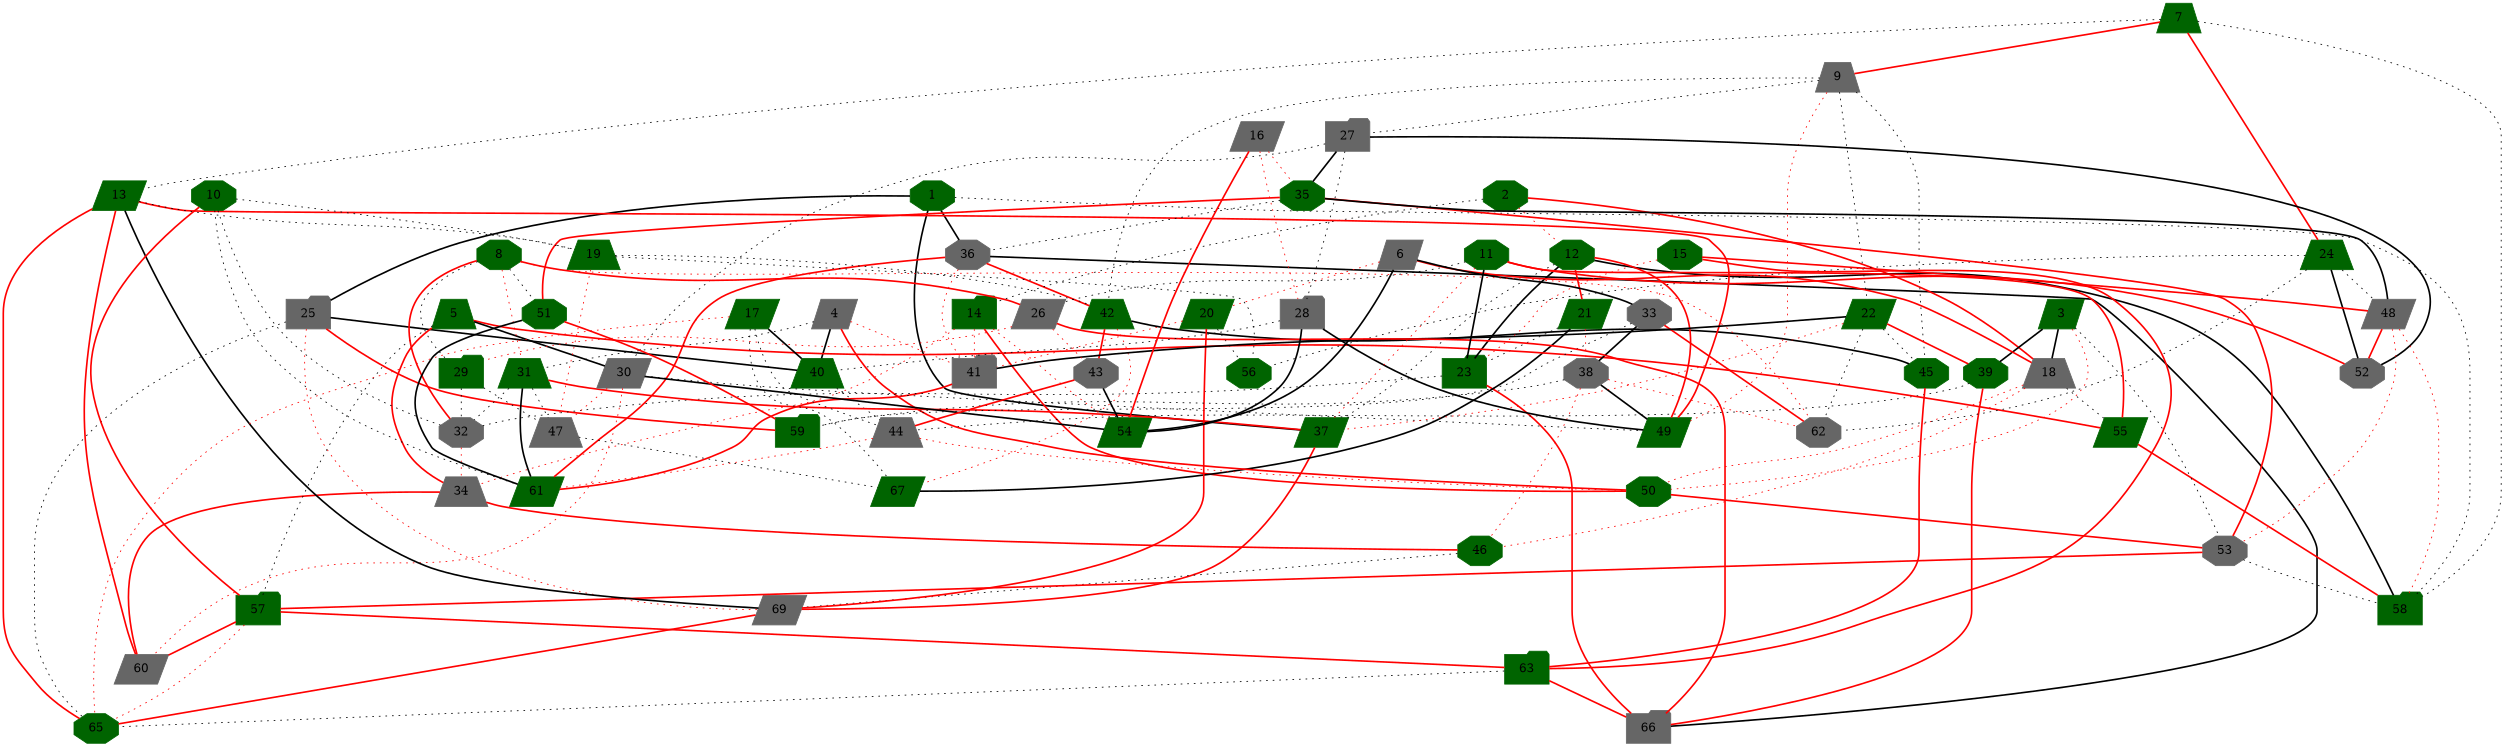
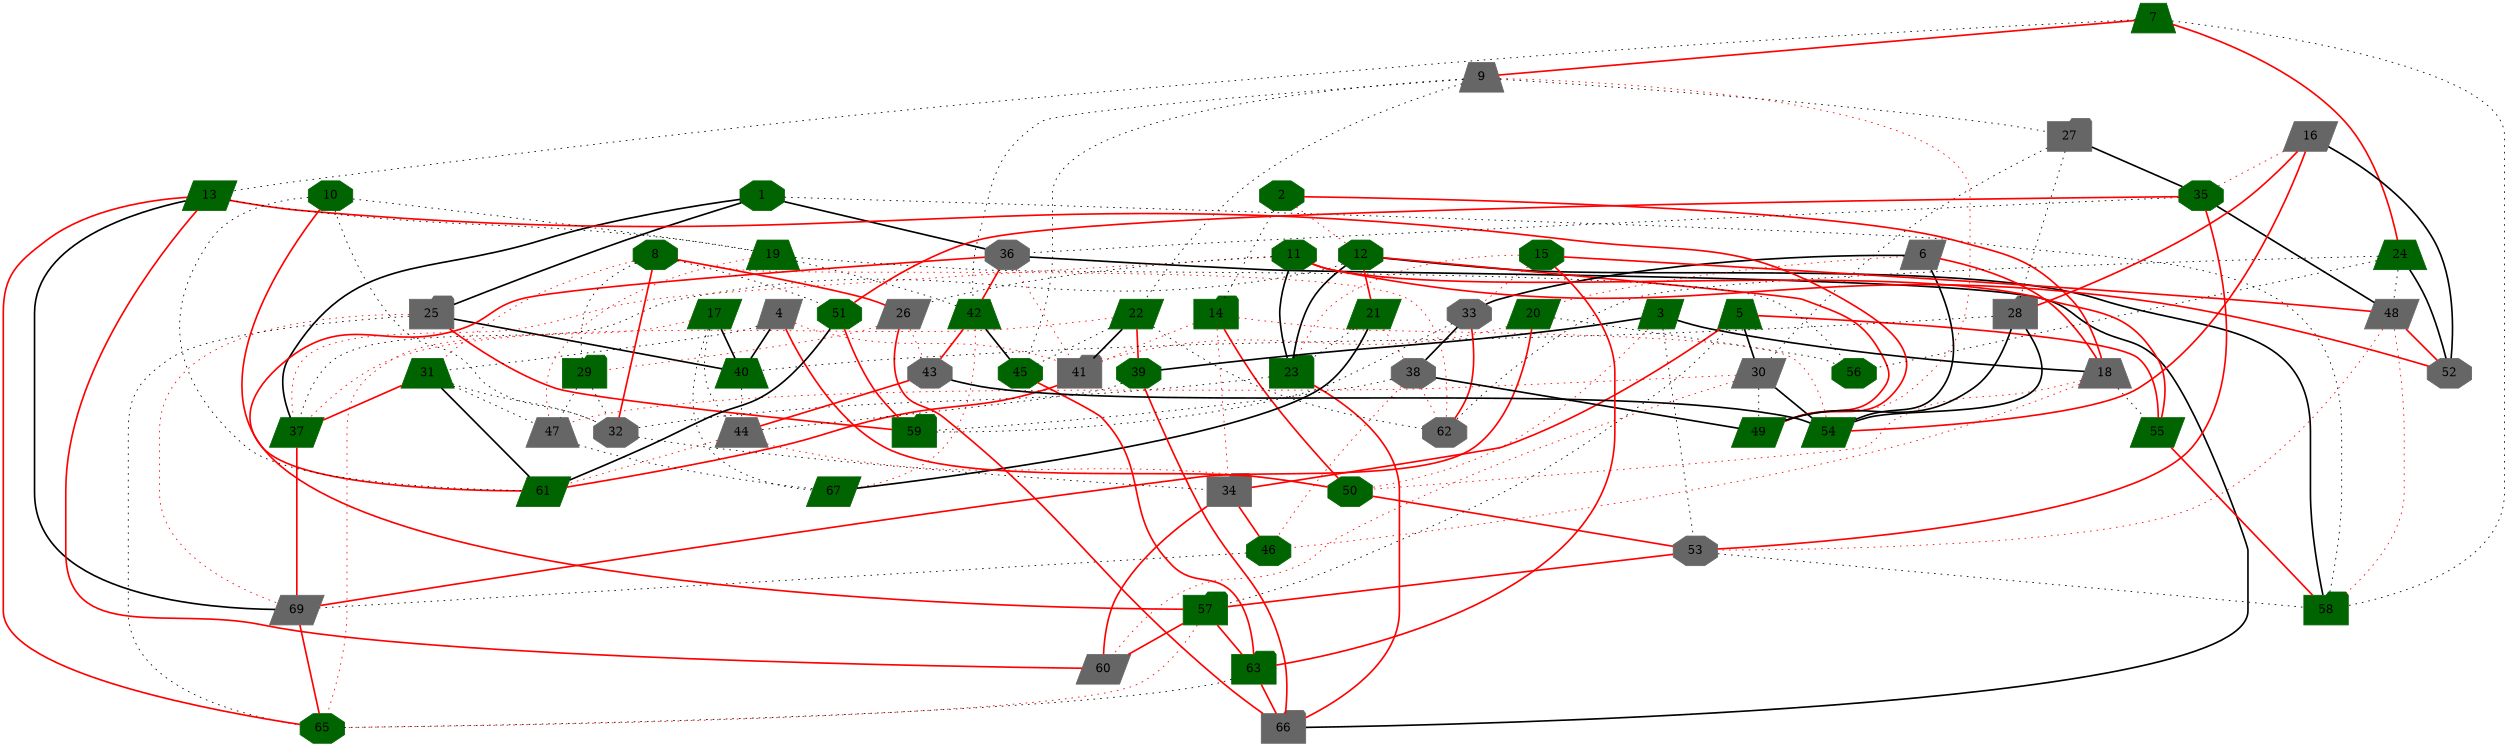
edge "27" -- "52": now "16" -- "52"
edge "16" -- "28": style dotted -> bold
edge "32" -- "34": color red -> black
node "34": shape trapezium -> folder
